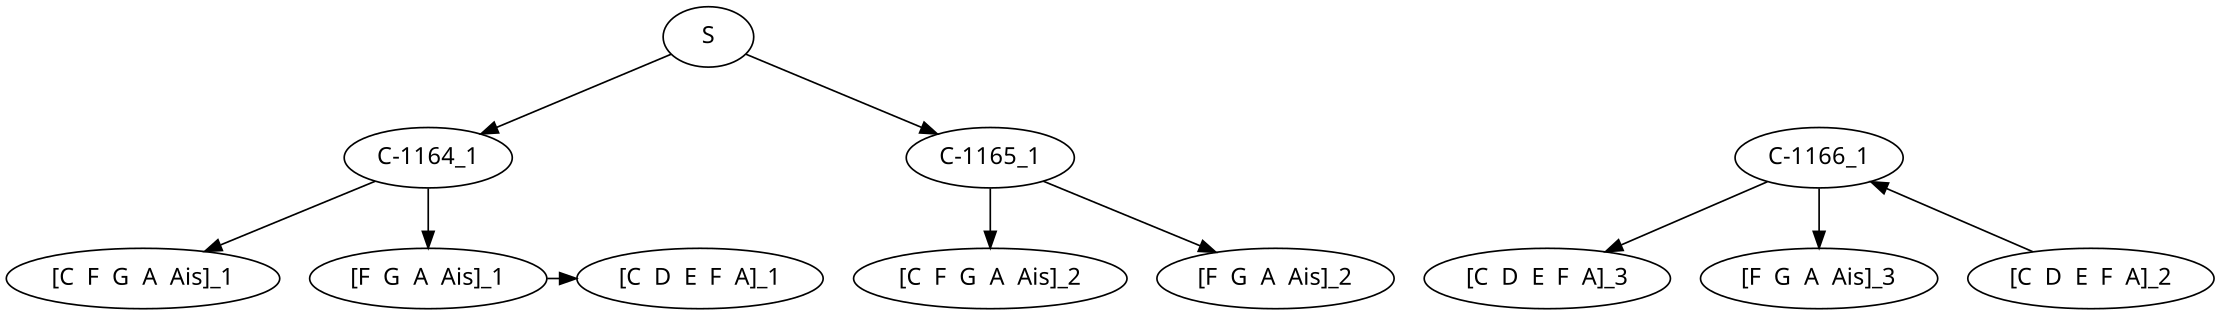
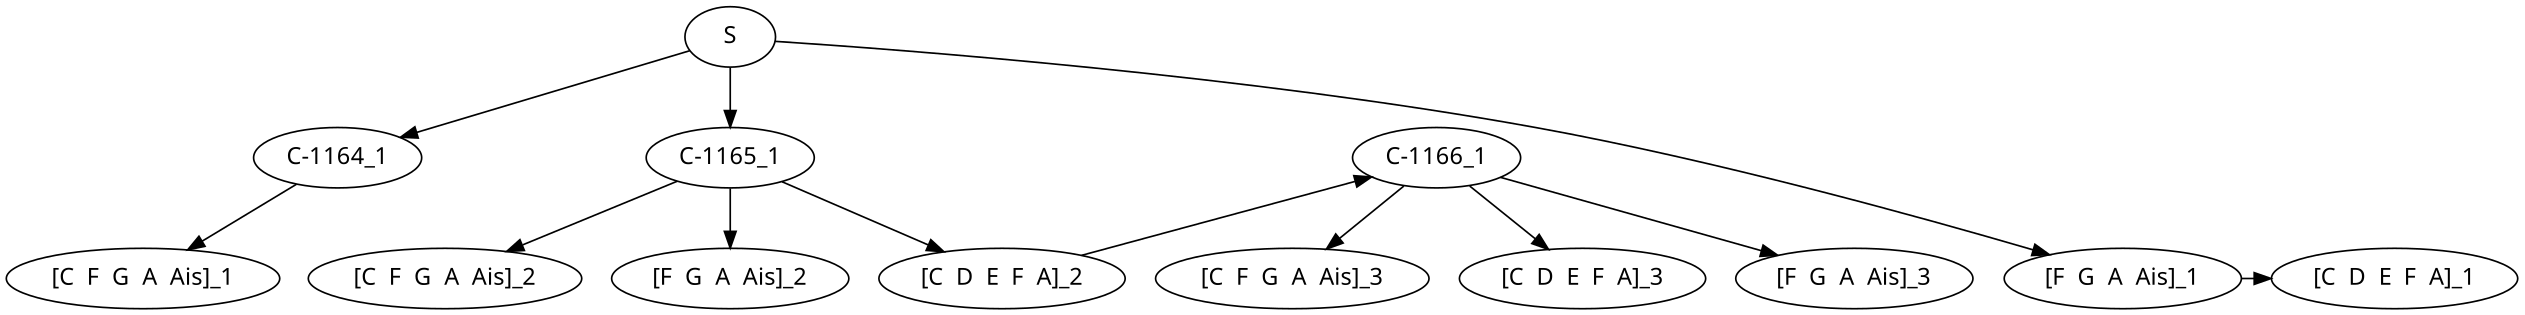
edge "C-1164_1" -> "[F  G  A  Ais]_1": now "S" -> "[F  G  A  Ais]_1"
edge "C-1165_1" -> "[C  D  E  F  A]_2": added
node "[C  F  G  A  Ais]_3": added
